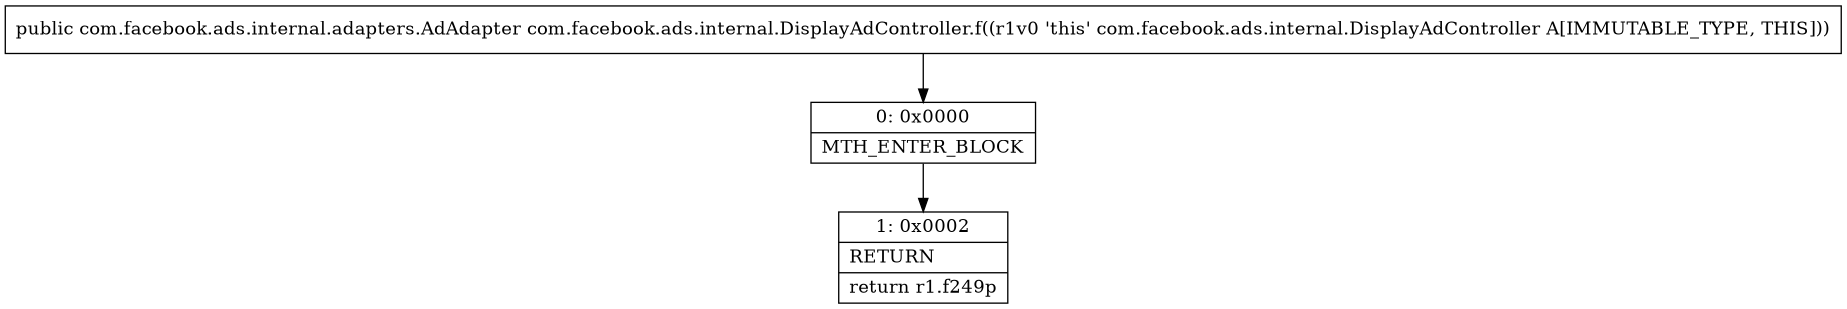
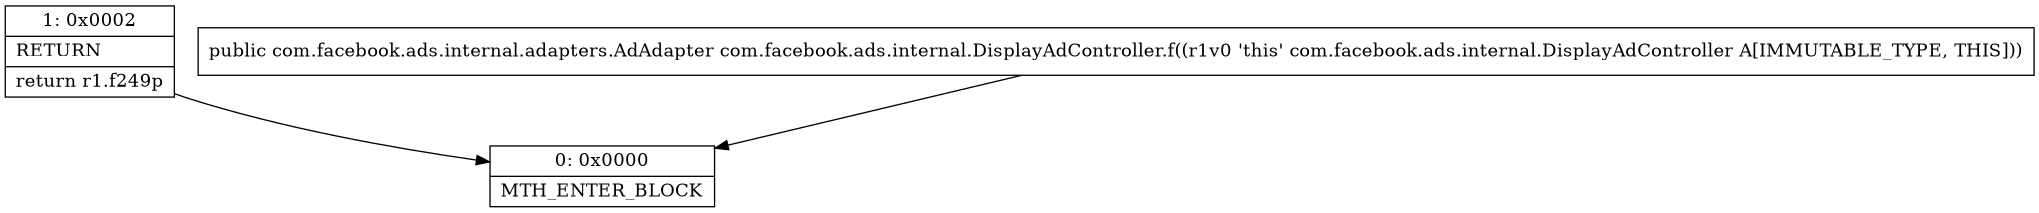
edge "0: 0x0000" -> "1: 0x0002": reversed
